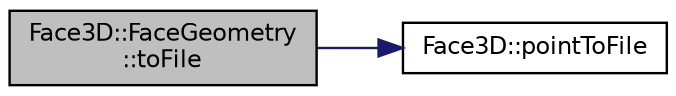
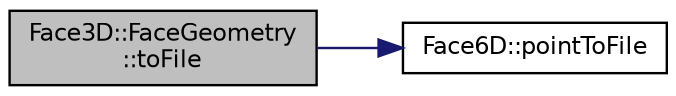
node "Face3D::pointToFile": label "Face3D::pointToFile" -> "Face6D::pointToFile"
